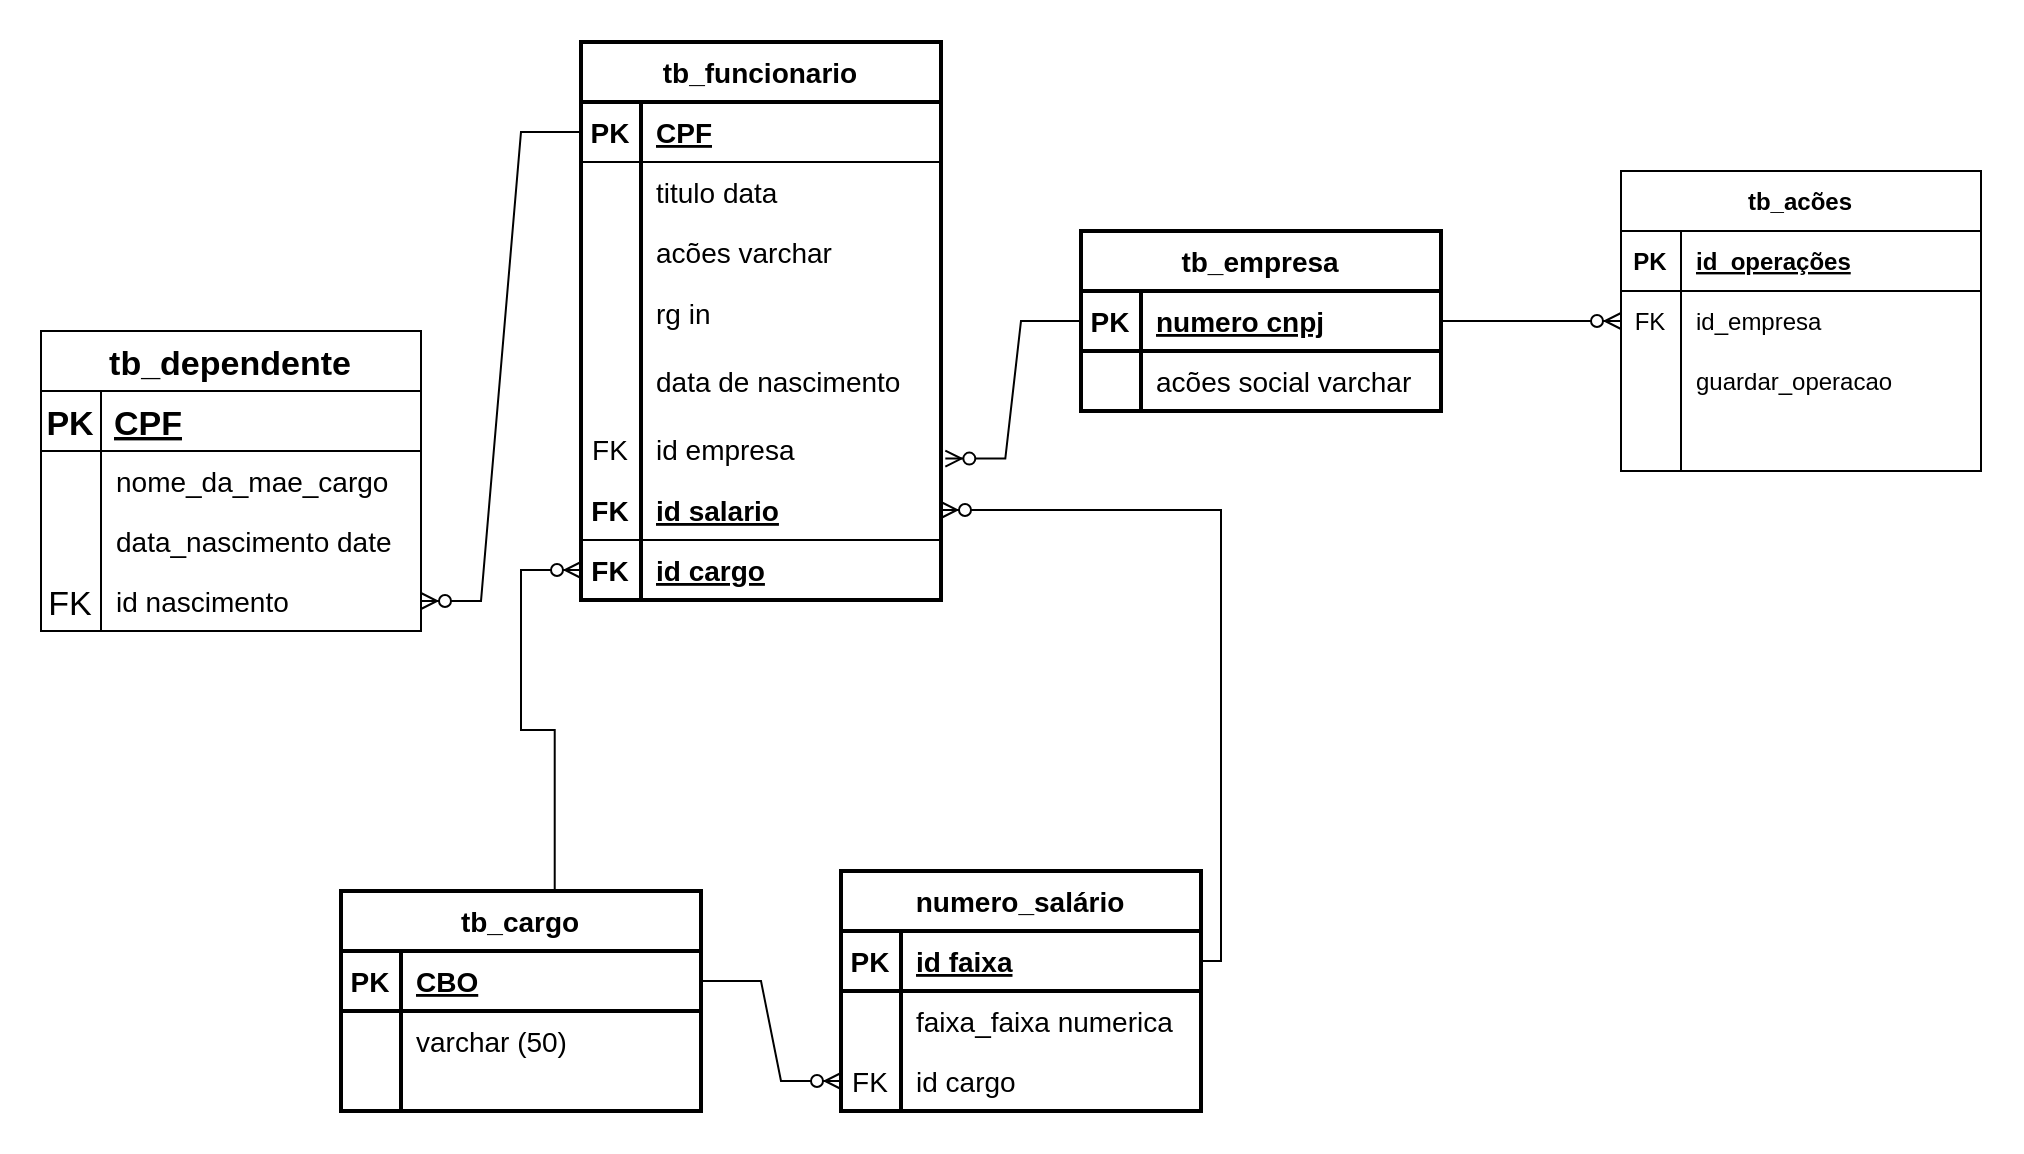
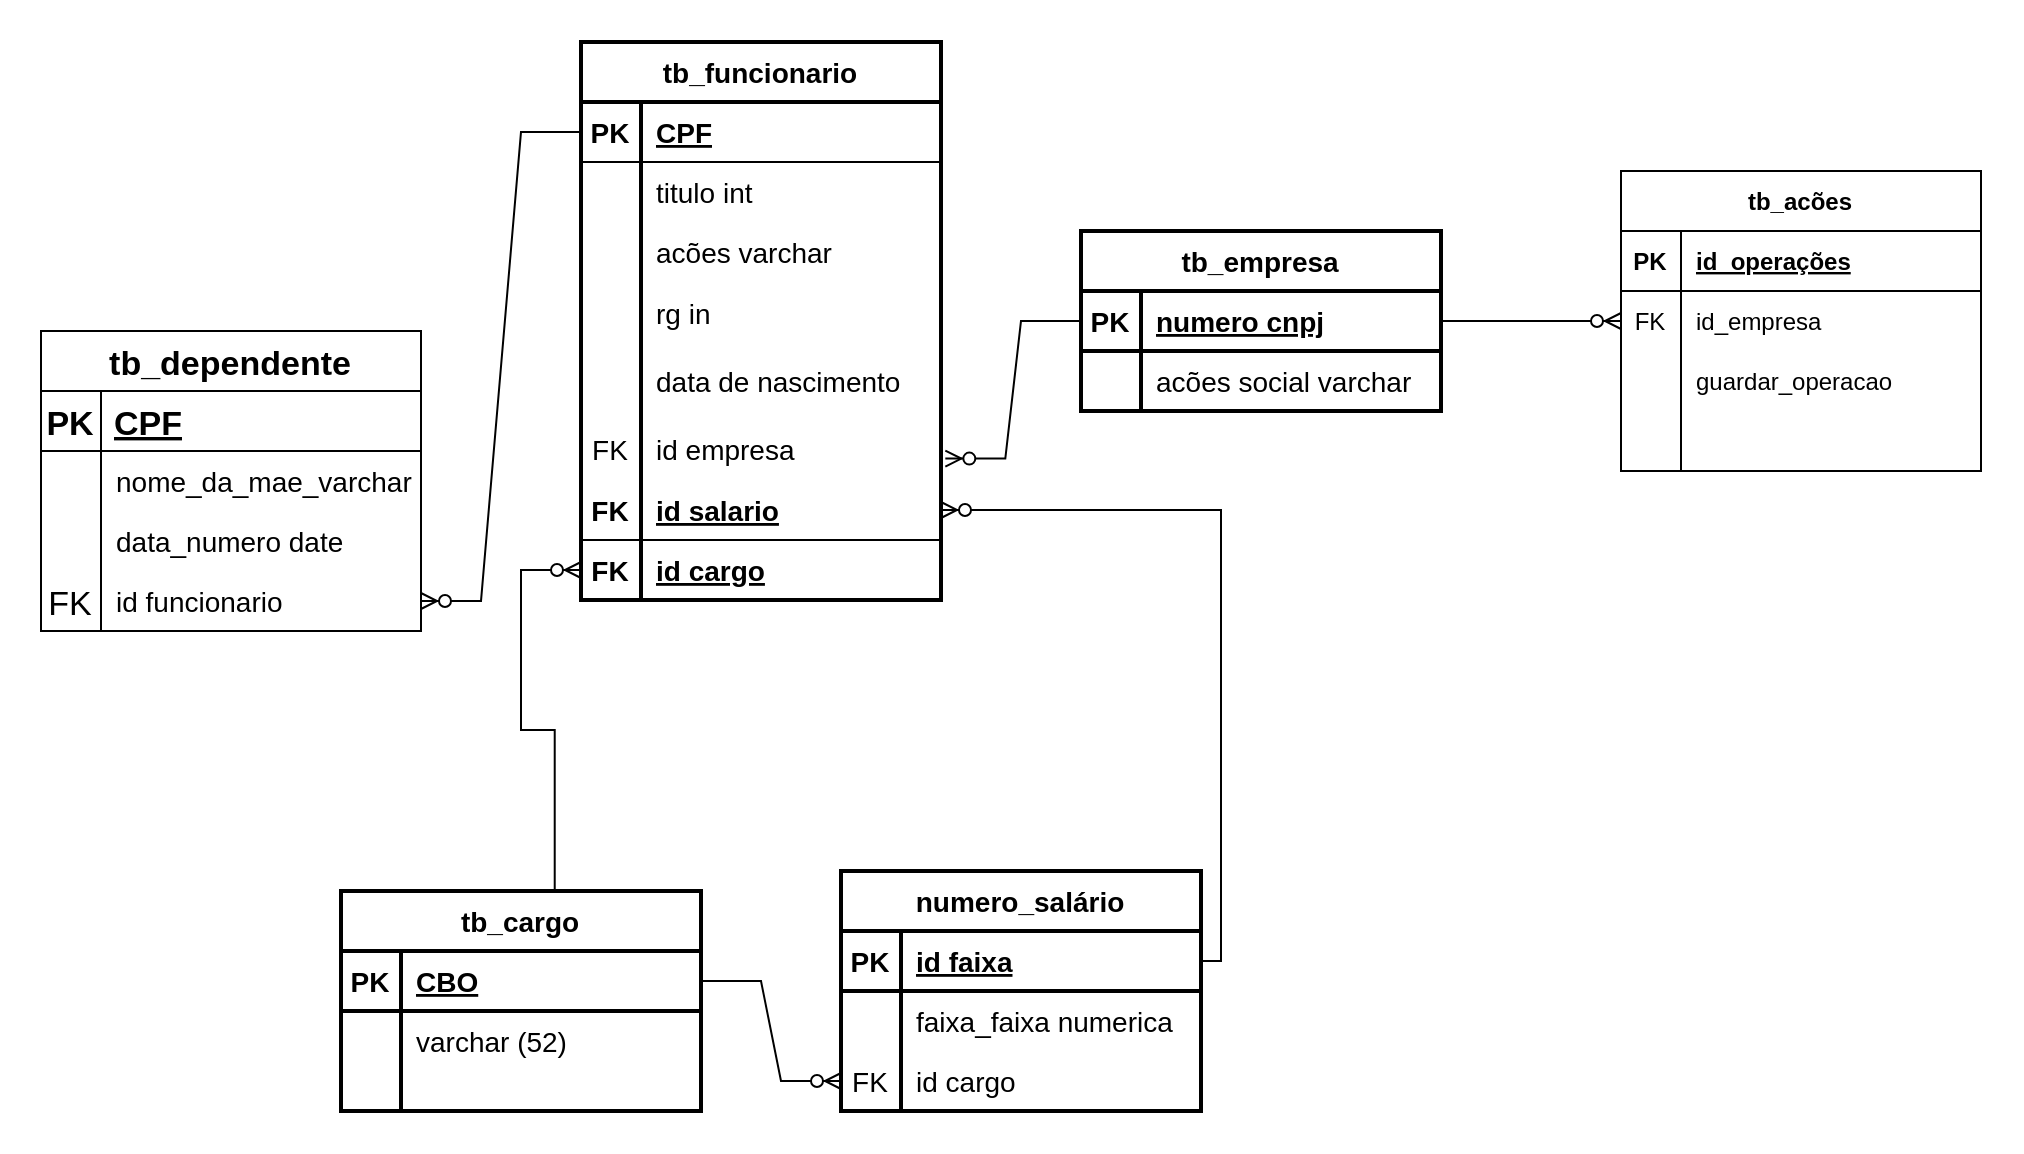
node "titulo data": label "titulo data" -> "titulo int"
node "nome_da_mae_cargo": label "nome_da_mae_cargo" -> "nome_da_mae_varchar"
node "data_nascimento date": label "data_nascimento date" -> "data_numero date"
node "id nascimento": label "id nascimento" -> "id funcionario"
node "varchar (50)": label "varchar (50)" -> "varchar (52)"
